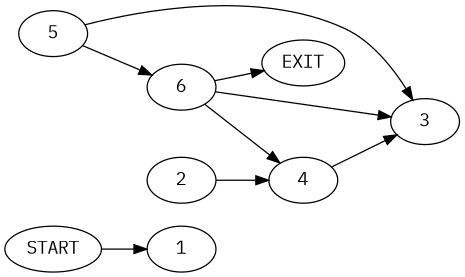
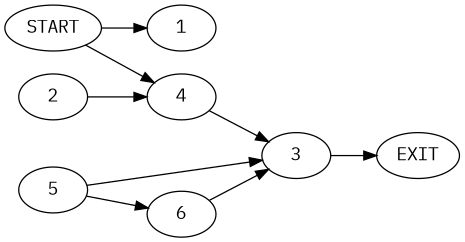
edge "6" -> "EXIT": now "3" -> "EXIT"
edge "6" -> "4": now "START" -> "4"
